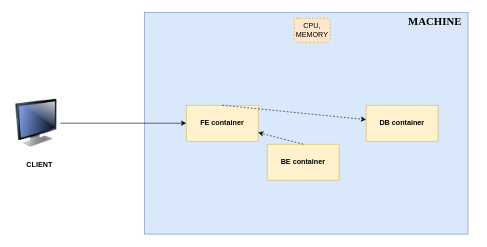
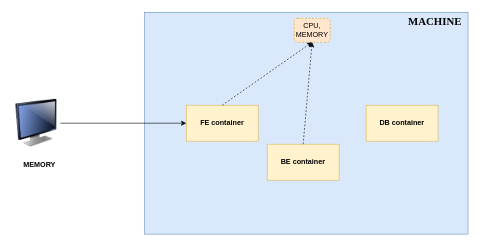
edge "FE container" -> "DB container": now "FE container" -> "CPU, MEMORY"
edge "BE container" -> "FE container": now "BE container" -> "CPU, MEMORY"
node "CLIENT": label "CLIENT" -> "MEMORY"
